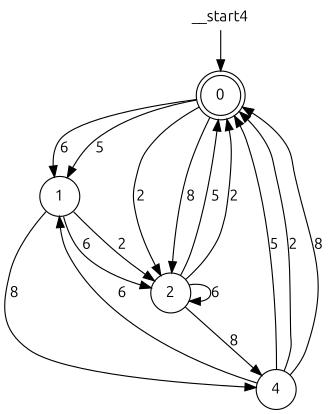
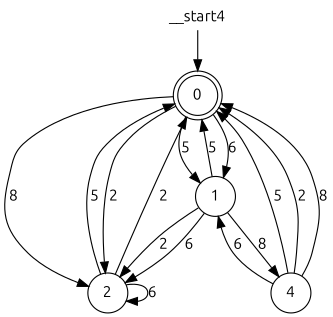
edge "1" -> "0": added, label "5"
edge "2" -> "4": removed, label "8"
